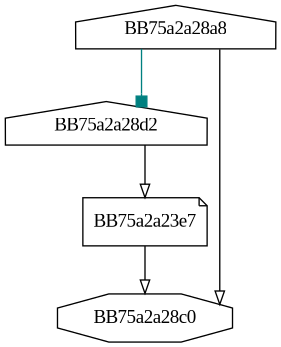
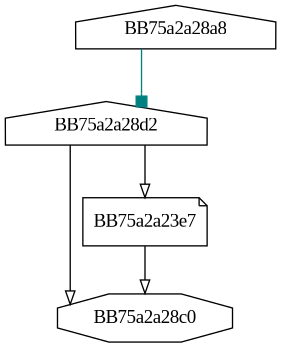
edge "BB75a2a28a8" -> "BB75a2a28c0": now "BB75a2a28d2" -> "BB75a2a28c0"
